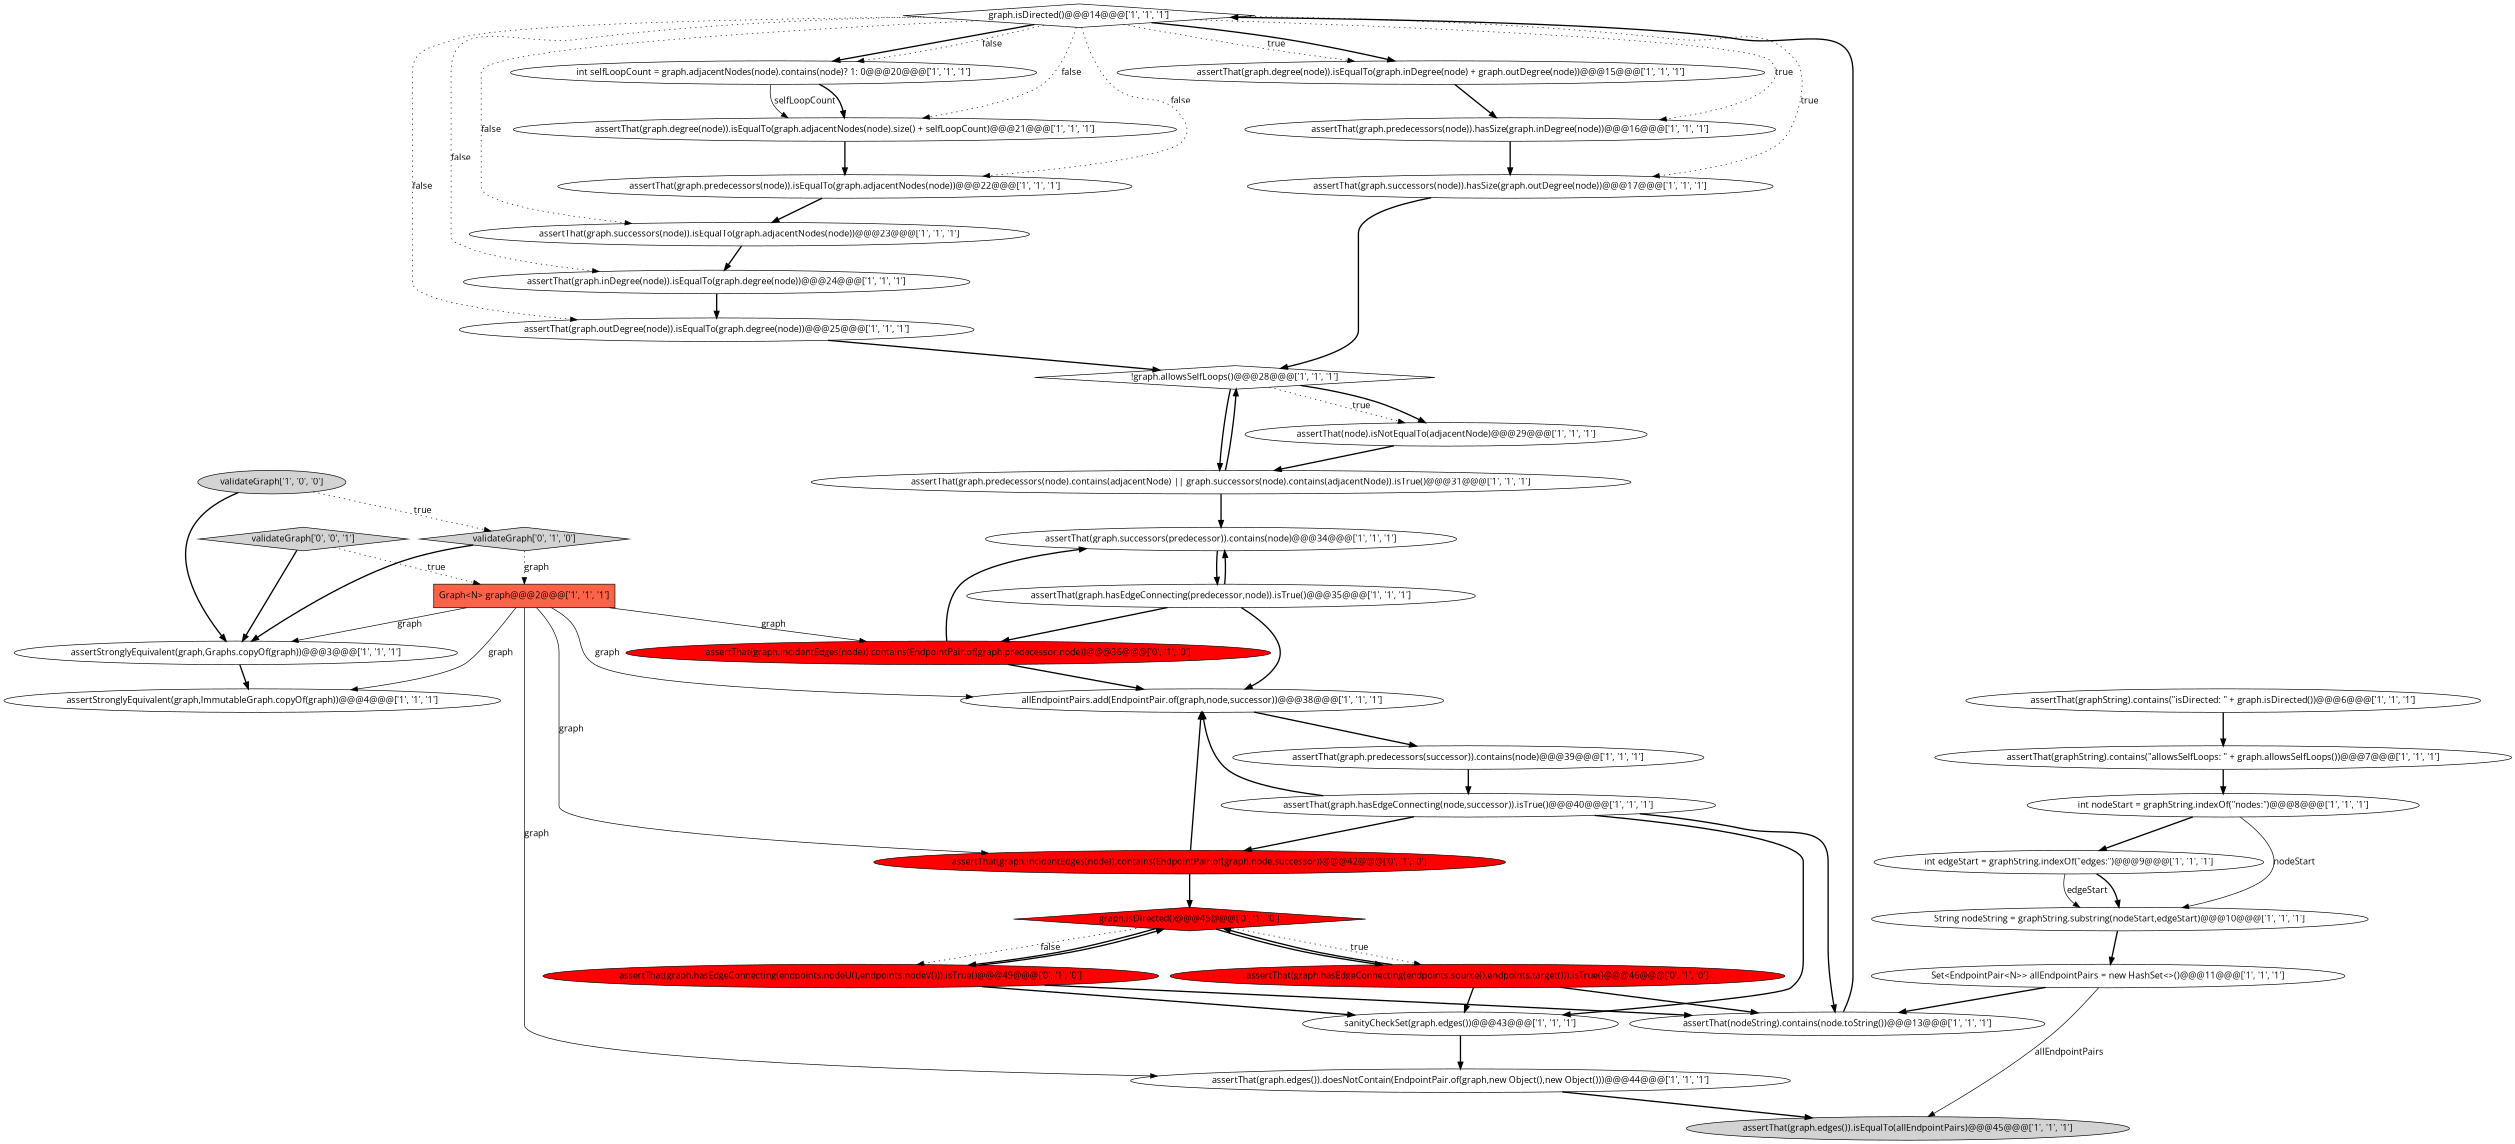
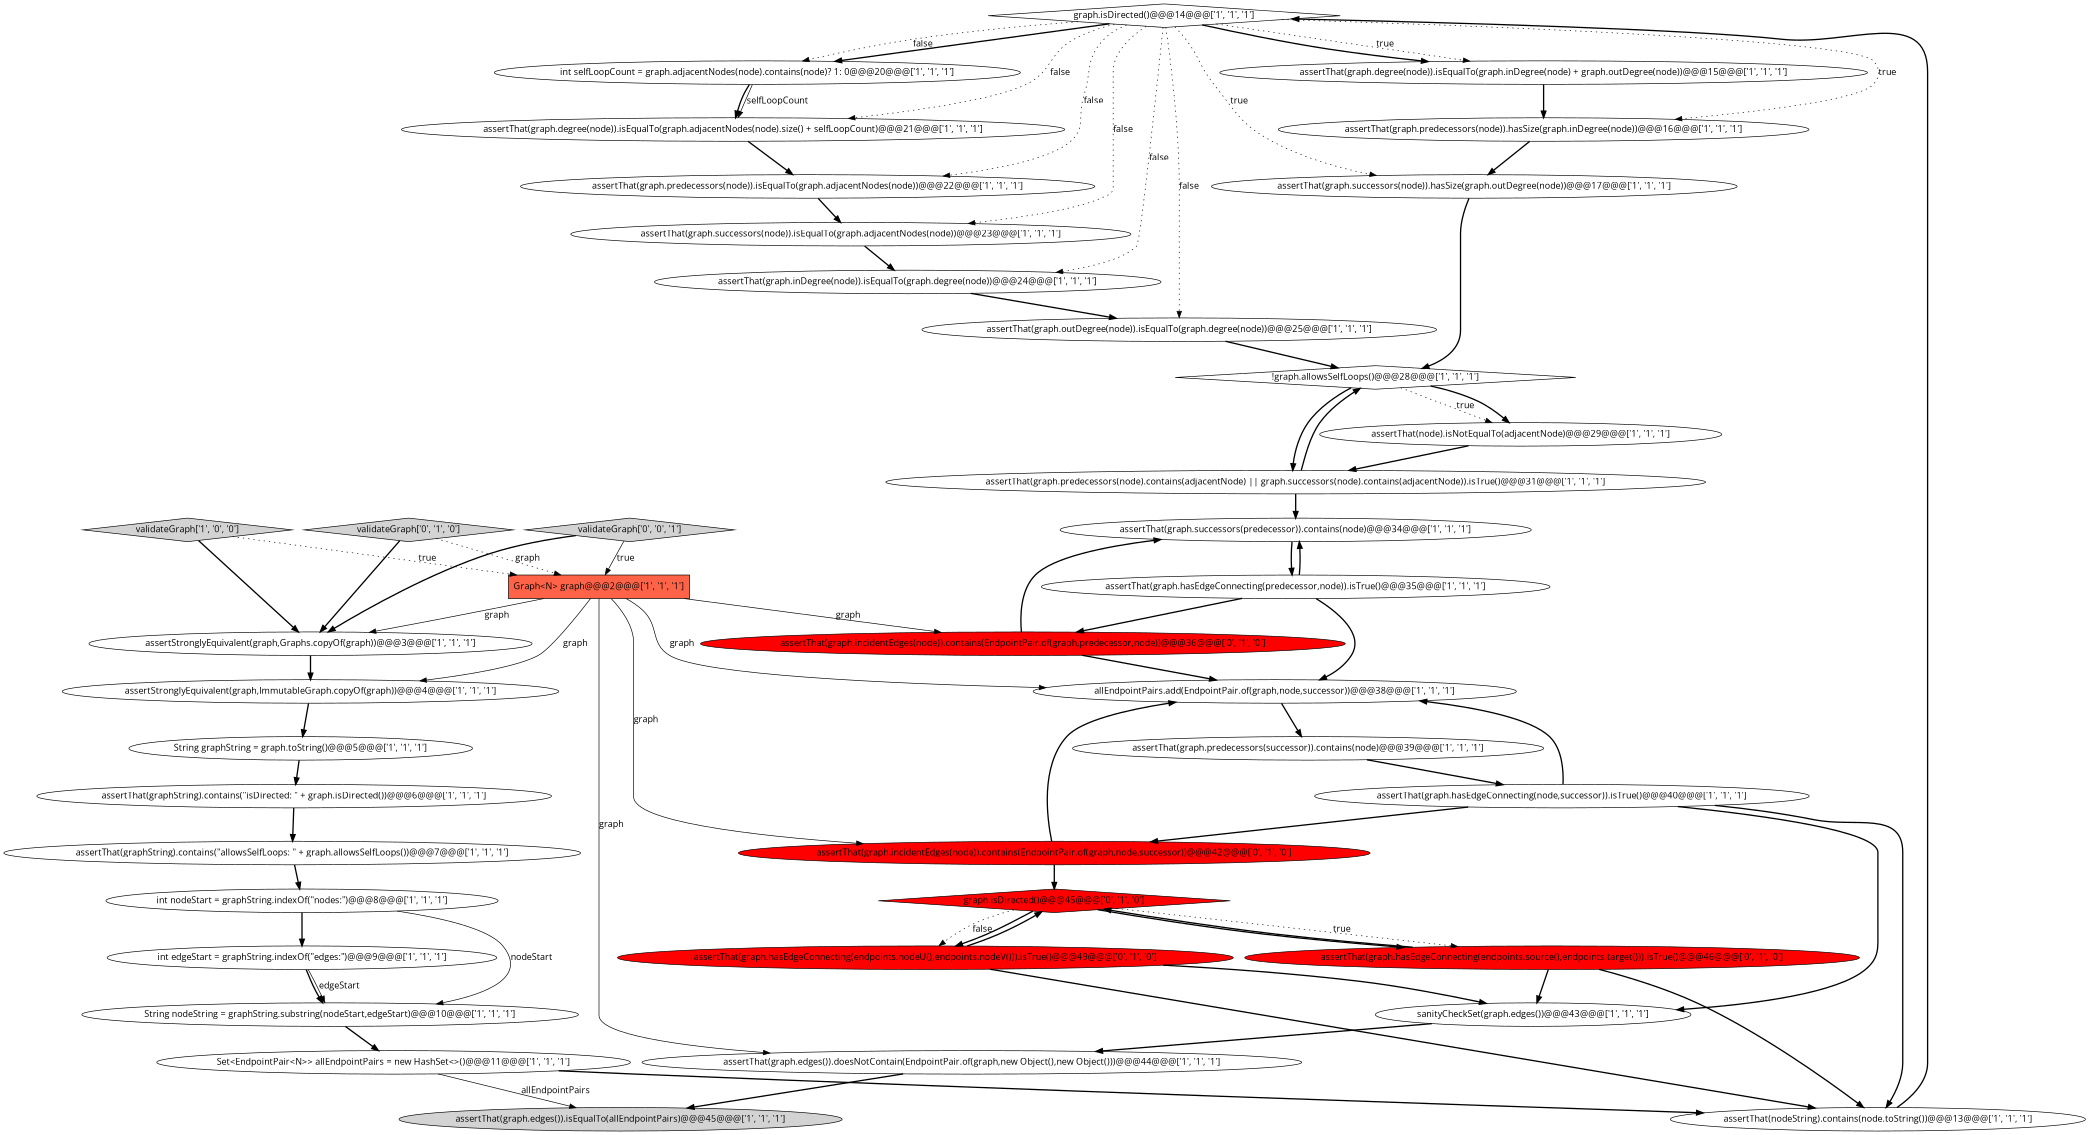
node "validateGraph['1', '0', '0']": shape ellipse -> diamond
edge "validateGraph['1', '0', '0']" -> "validateGraph['0', '1', '0']": now "validateGraph['1', '0', '0']" -> "Graph<N> graph@@@2@@@['1', '1', '1']"
edge "validateGraph['0', '0', '1']" -> "Graph<N> graph@@@2@@@['1', '1', '1']": style dotted -> solid
node "String graphString = graph.toString()@@@5@@@['1', '1', '1']": added
